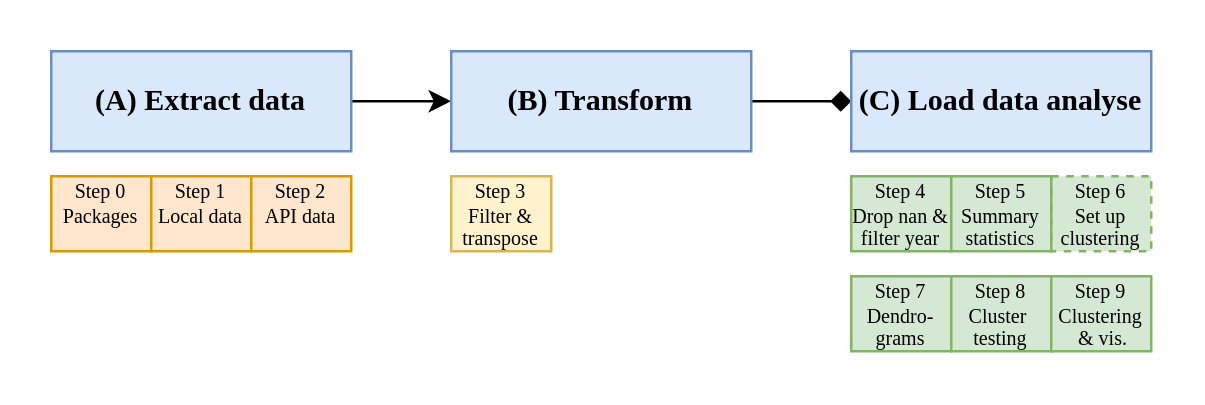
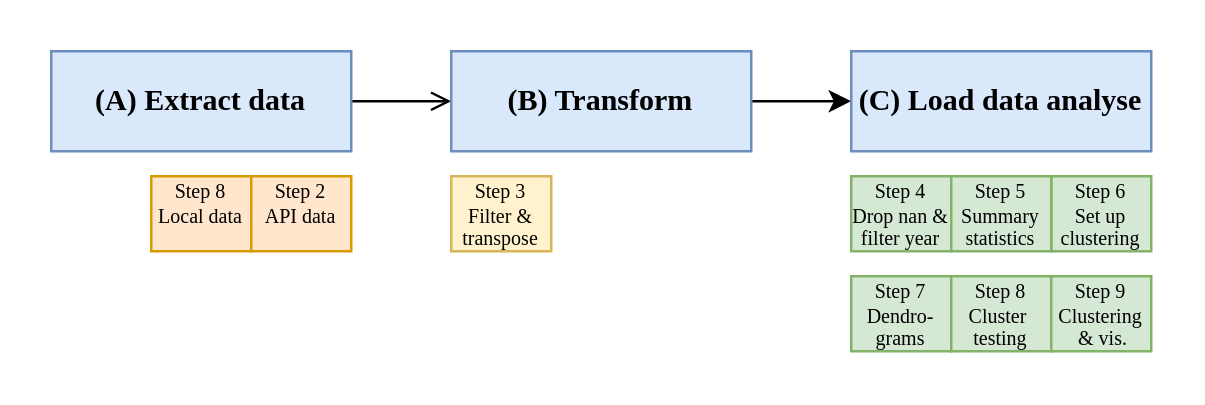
edge "(A) Extract data" -> "(B) Transform": arrowhead classic -> open
edge "(B) Transform" -> "(C) Load data analyse": arrowhead diamond -> classic
node "Step 1 Local data": label "Step 1 Local data" -> "Step 8 Local data"
node "Step 0 Packages": removed
node "Step 6 Set up clustering": style dashed -> solid
